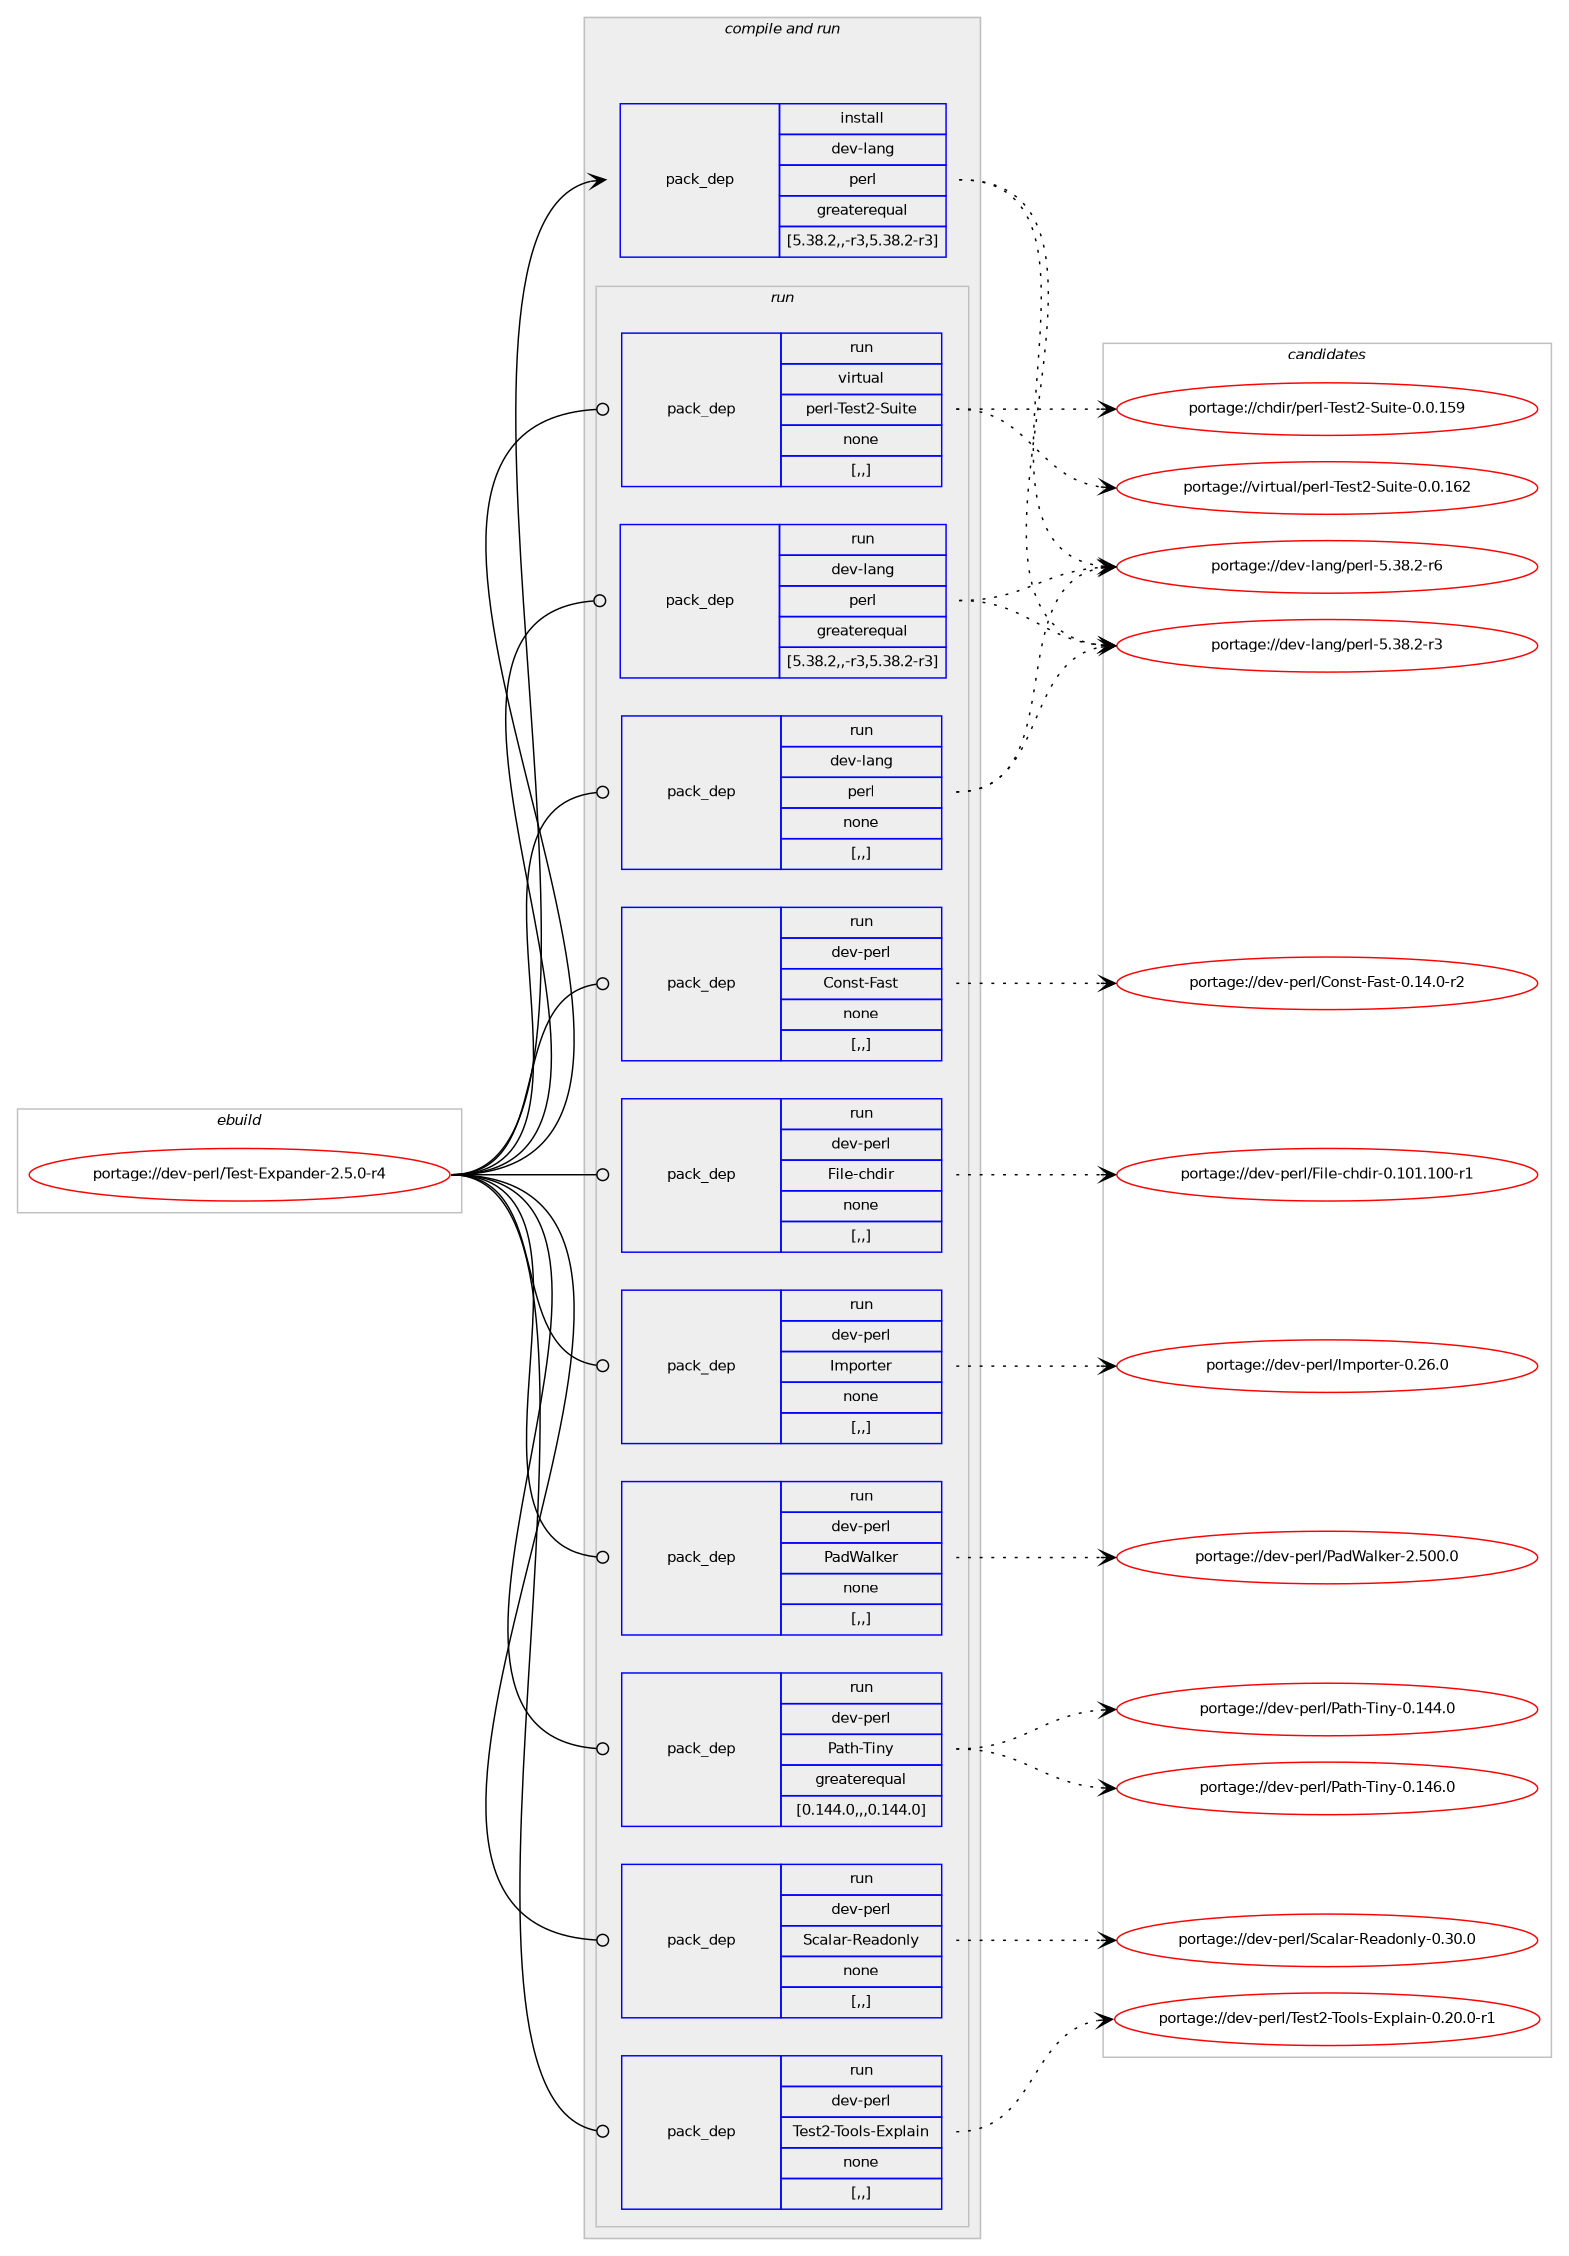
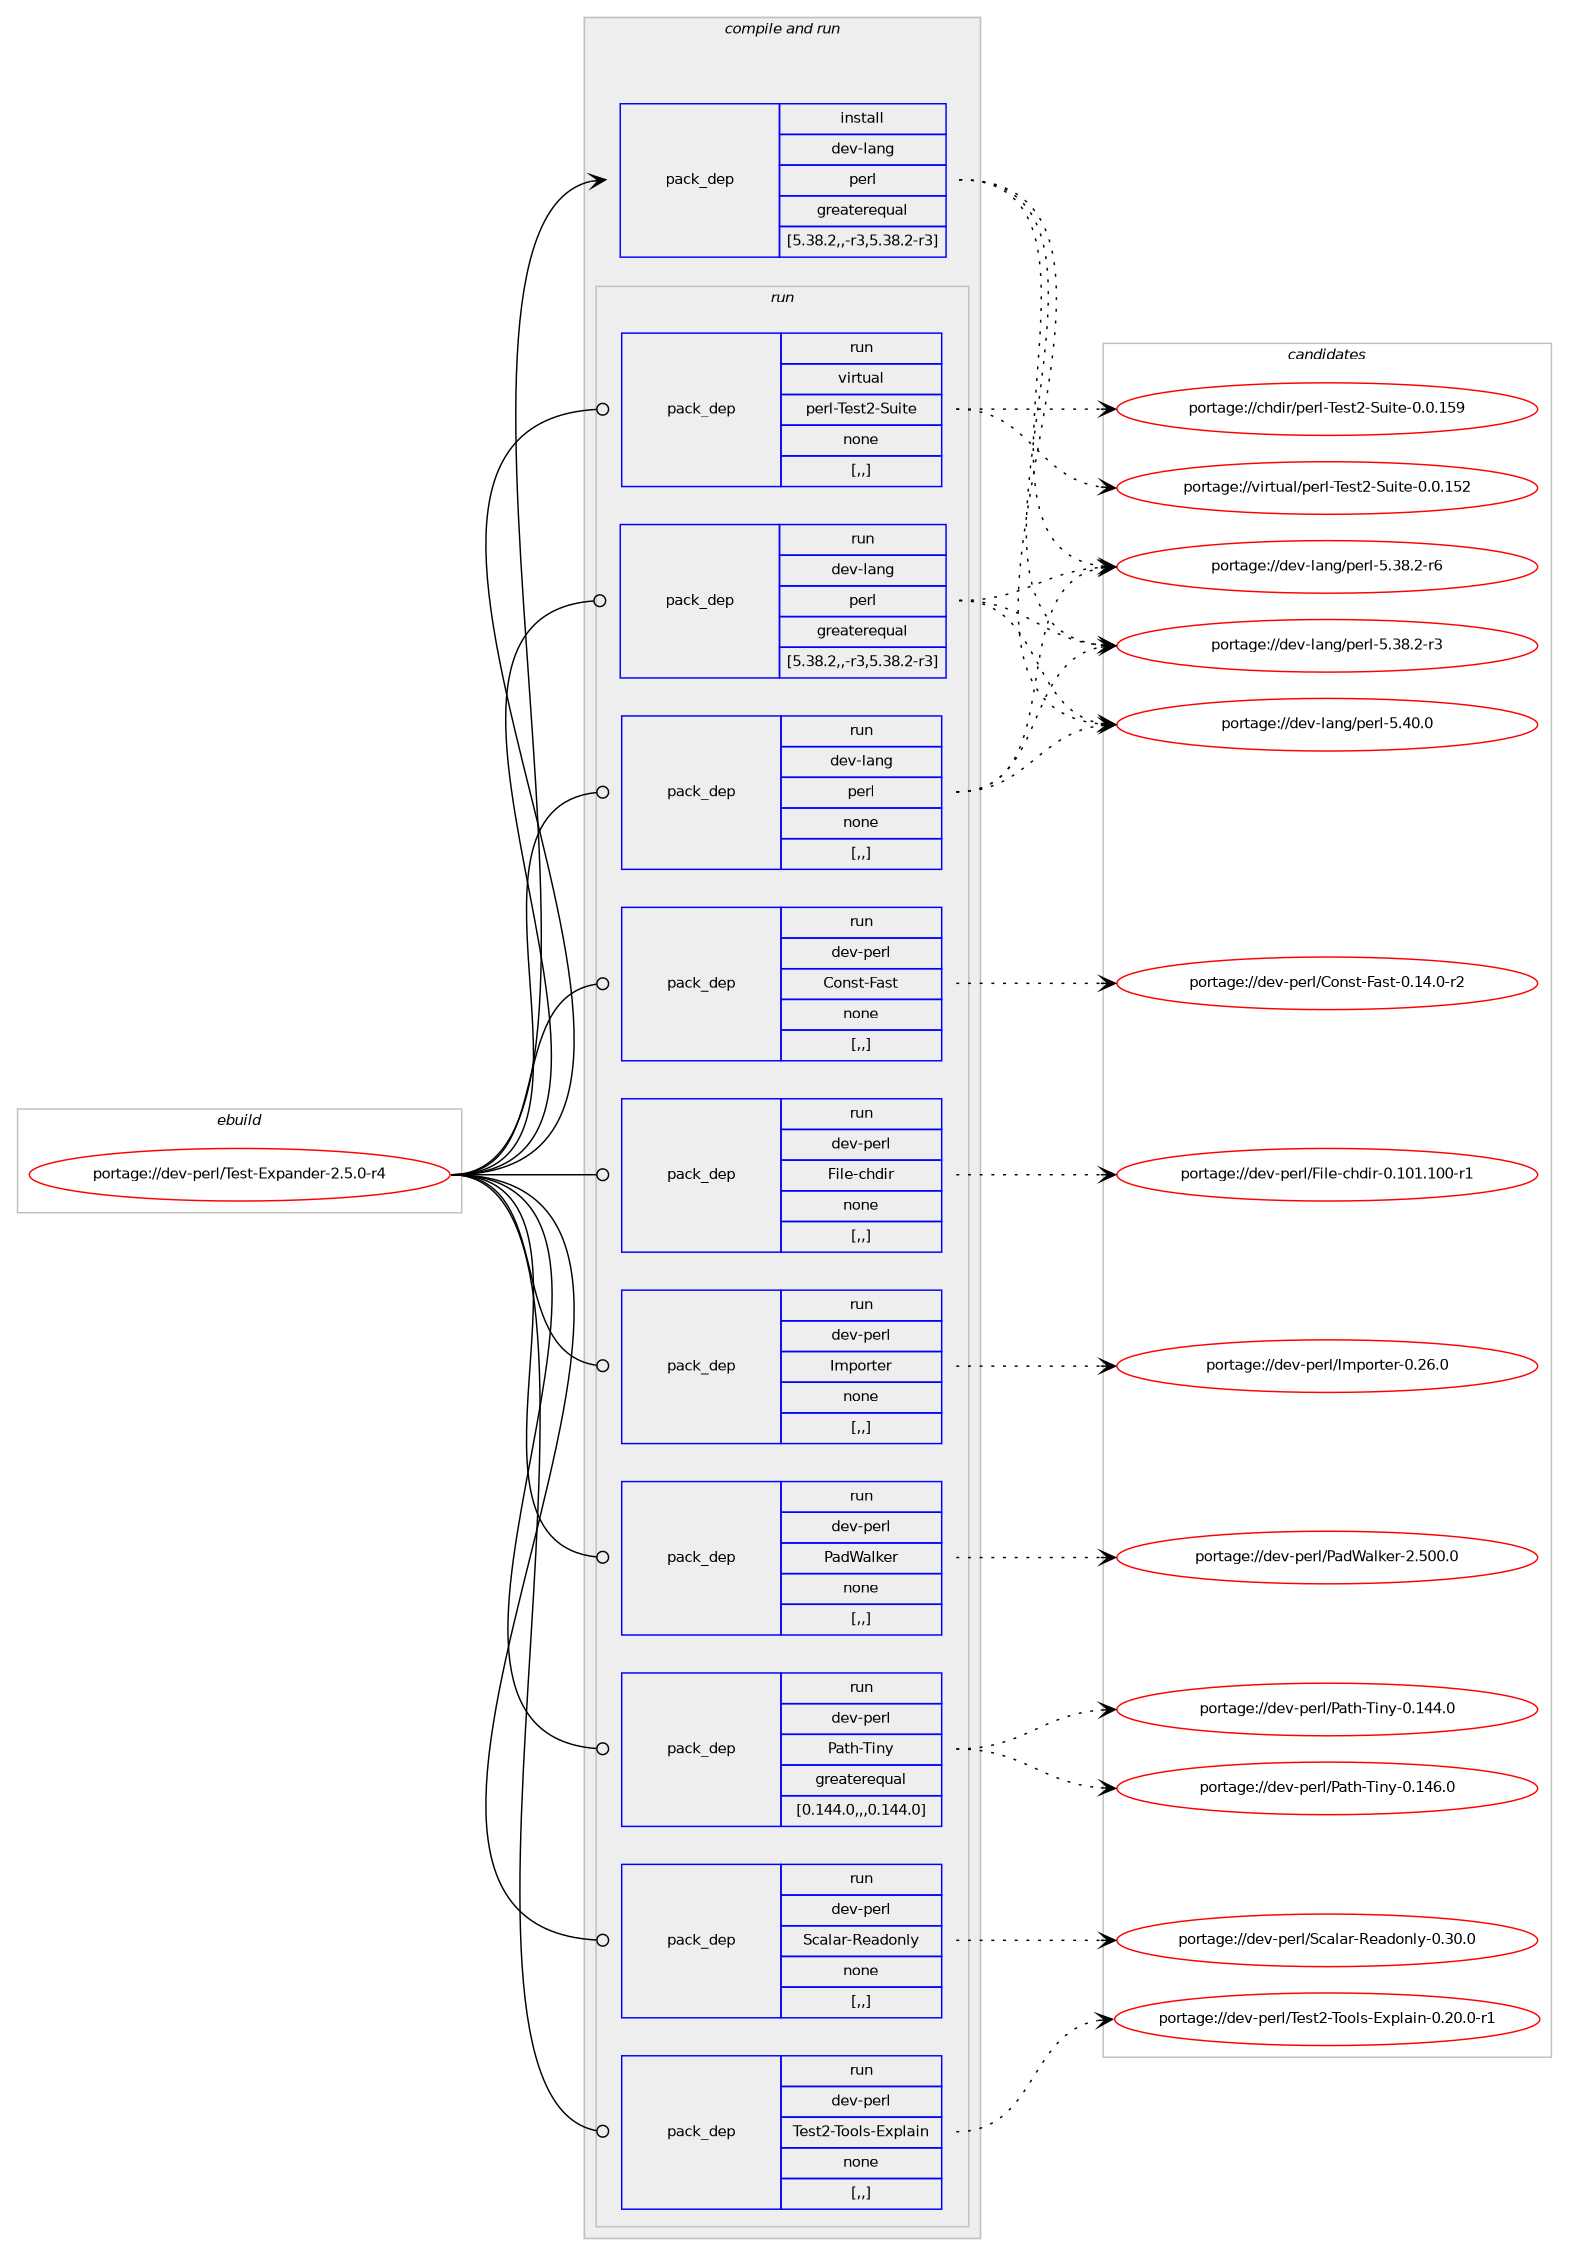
node "portage://virtual/perl-Test2-Suite-0.0.162": label "portage://virtual/perl-Test2-Suite-0.0.162" -> "portage://virtual/perl-Test2-Suite-0.0.152"
node "portage://dev-lang/perl-5.40.0": added
